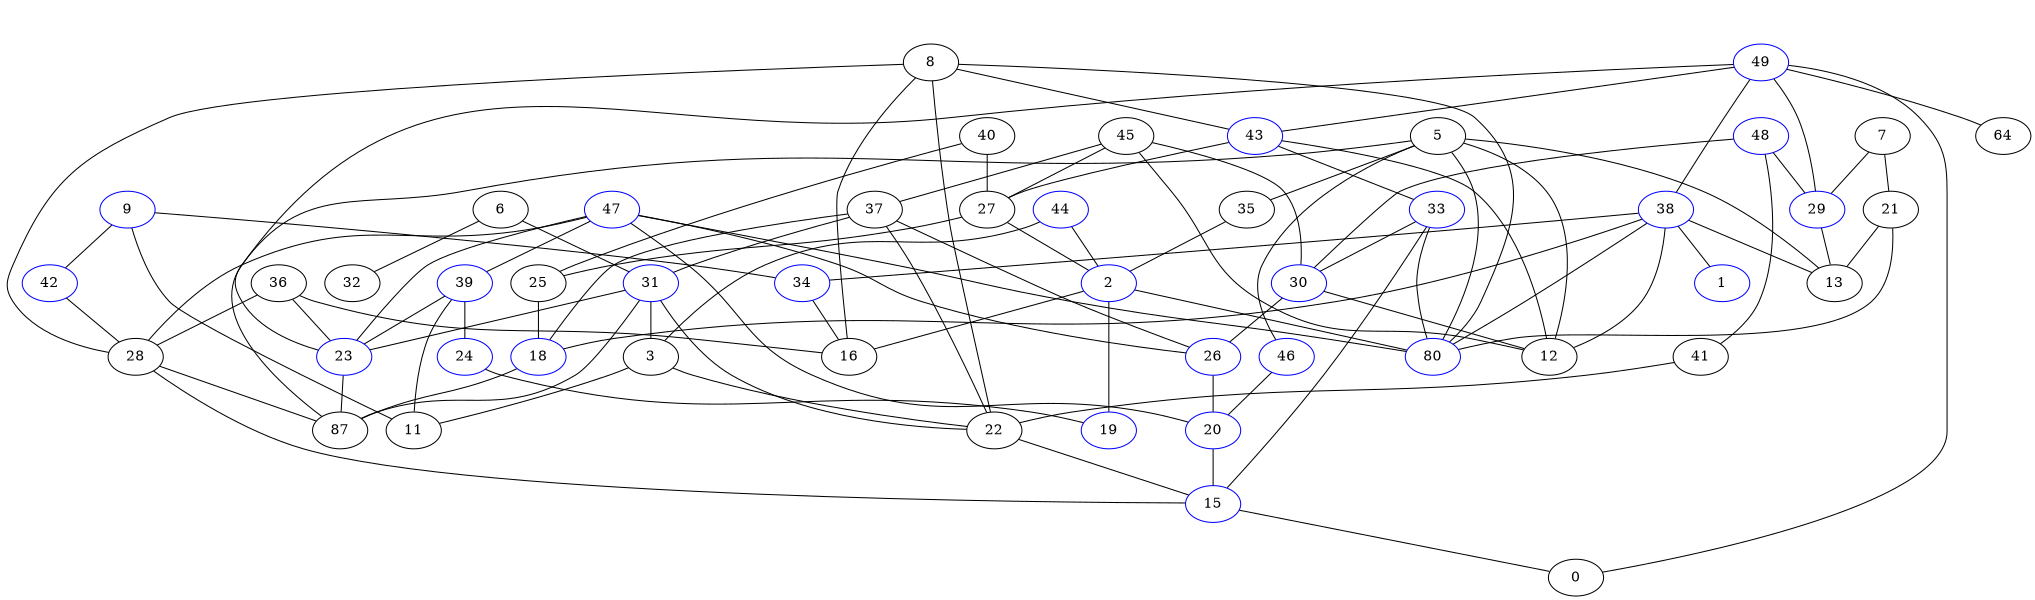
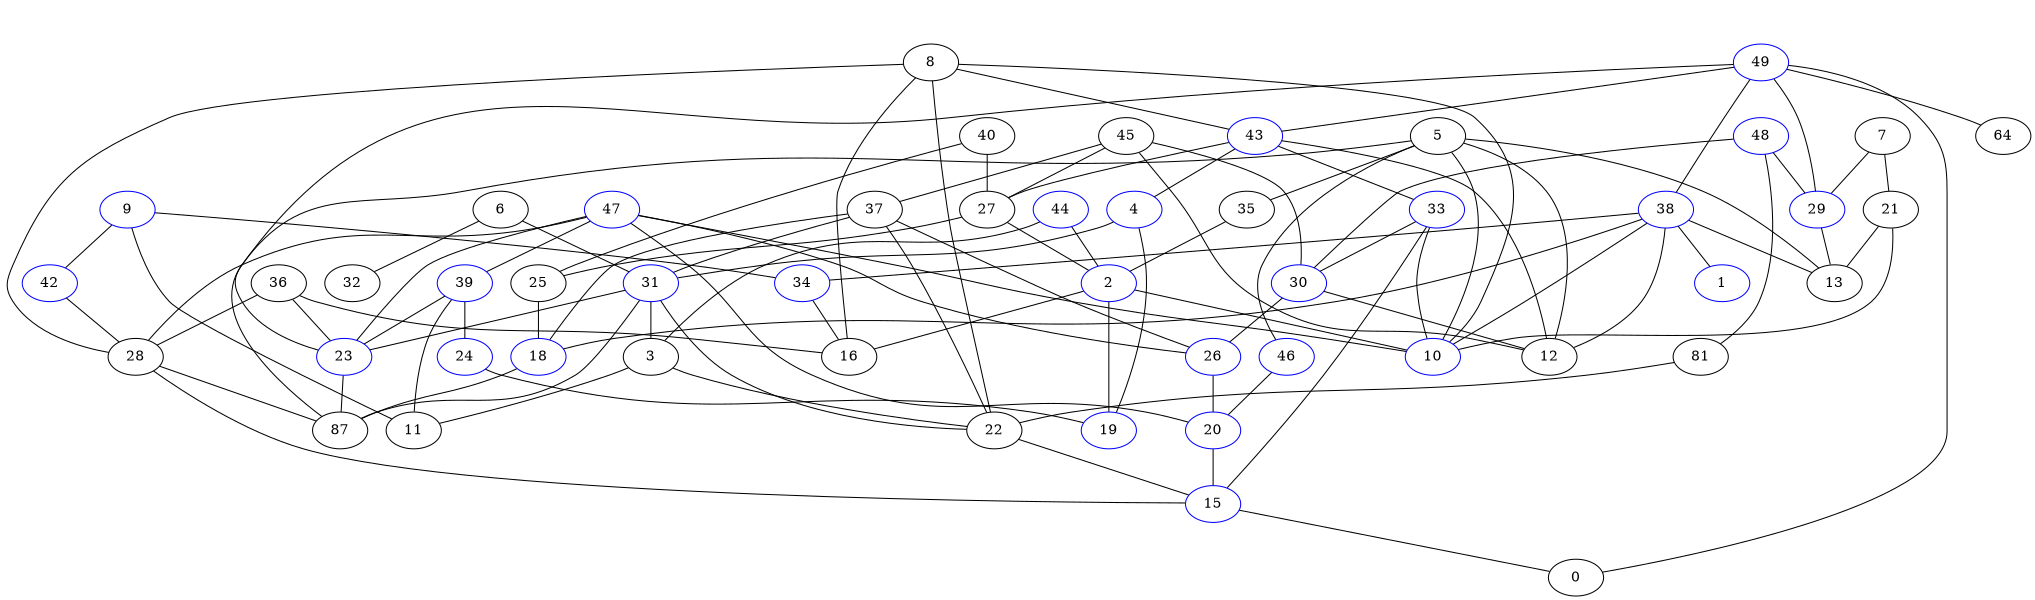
node "4": added
node "80": label "80" -> "10"
node "41": label "41" -> "81"
